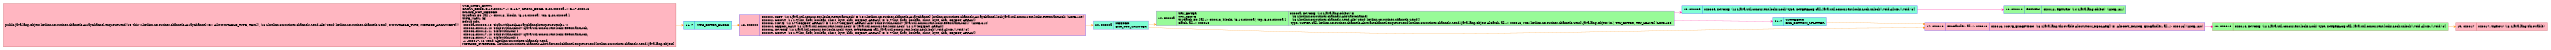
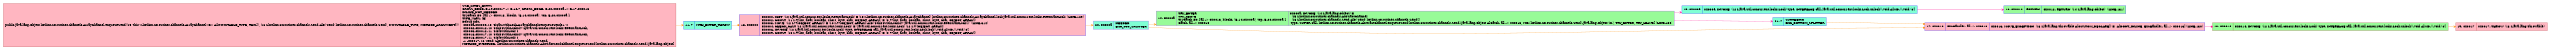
node "11: ?": text "MTH_ENTER_BLOCK" -> "MTH_ENTER_THROW"
